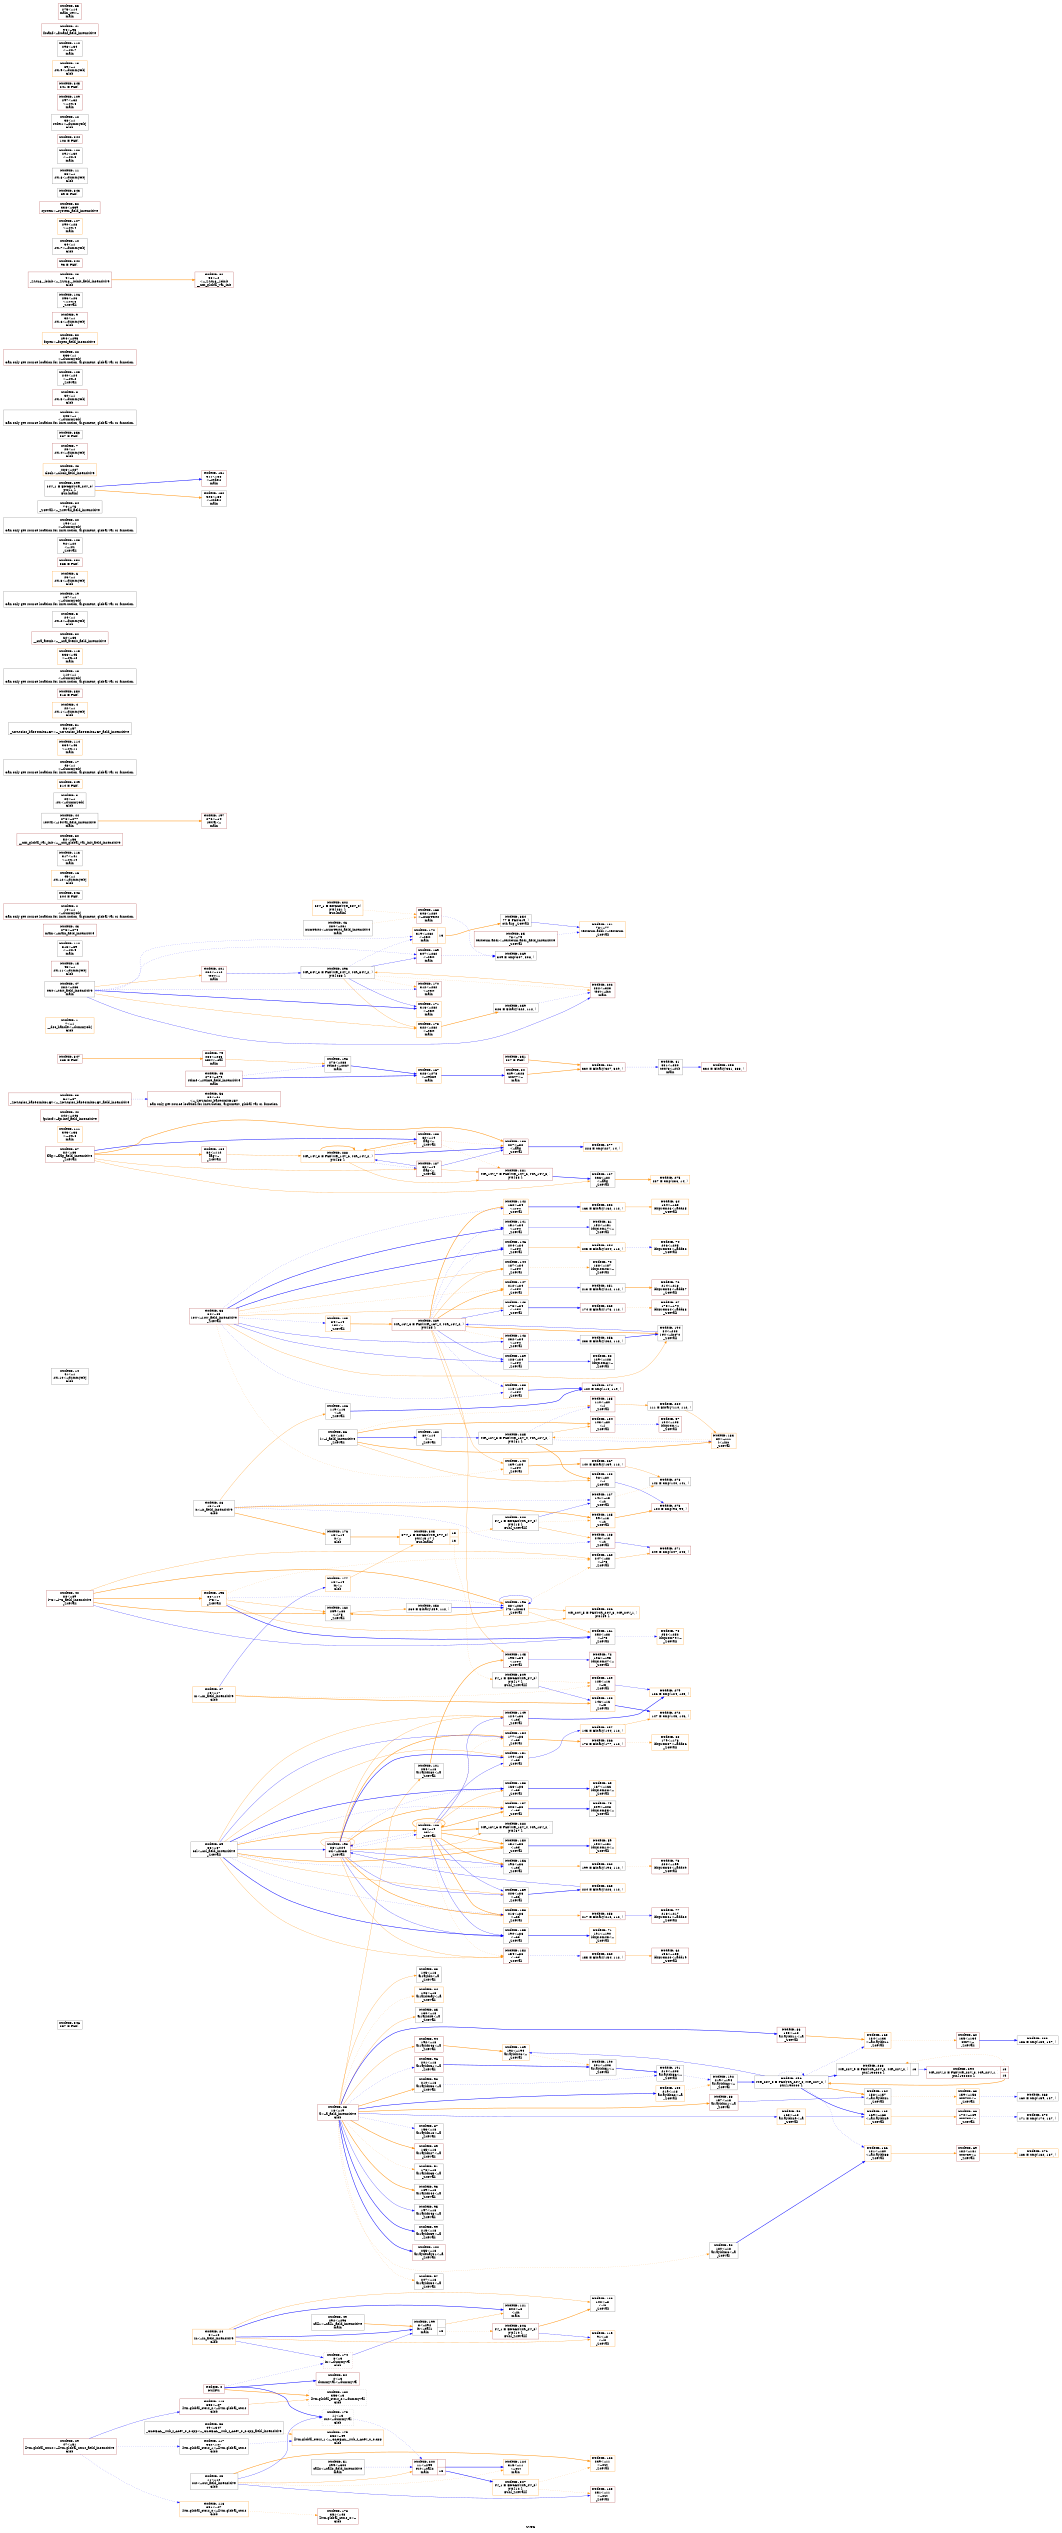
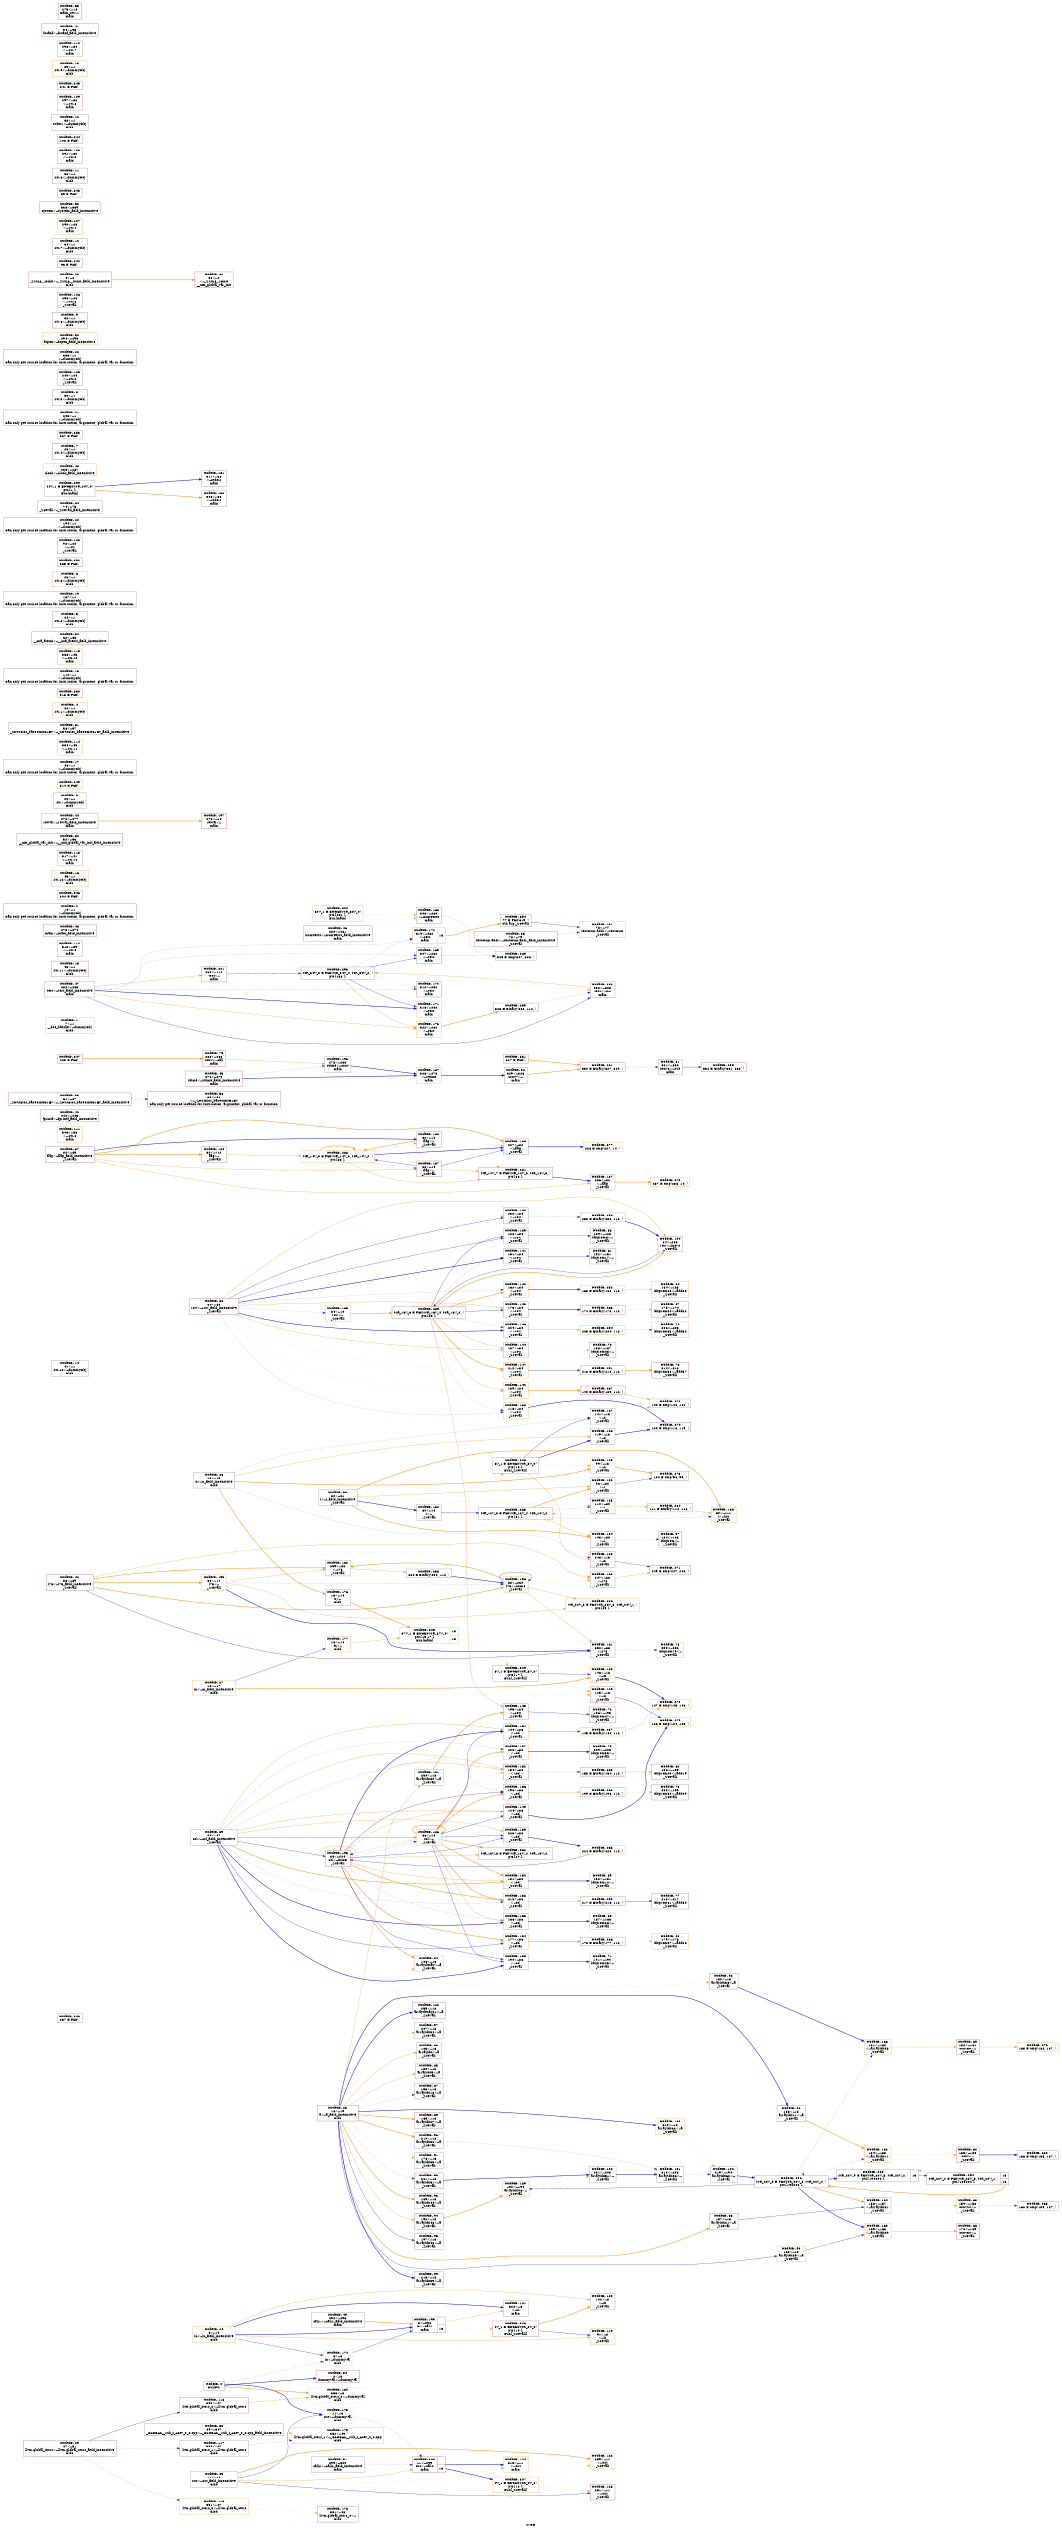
edge "NodeID: 308" -> "NodeID: 126": added
edge "NodeID: 193" -> "NodeID: 157": now "NodeID: 193" -> "NodeID: 84"
node "NodeID: 270": removed
